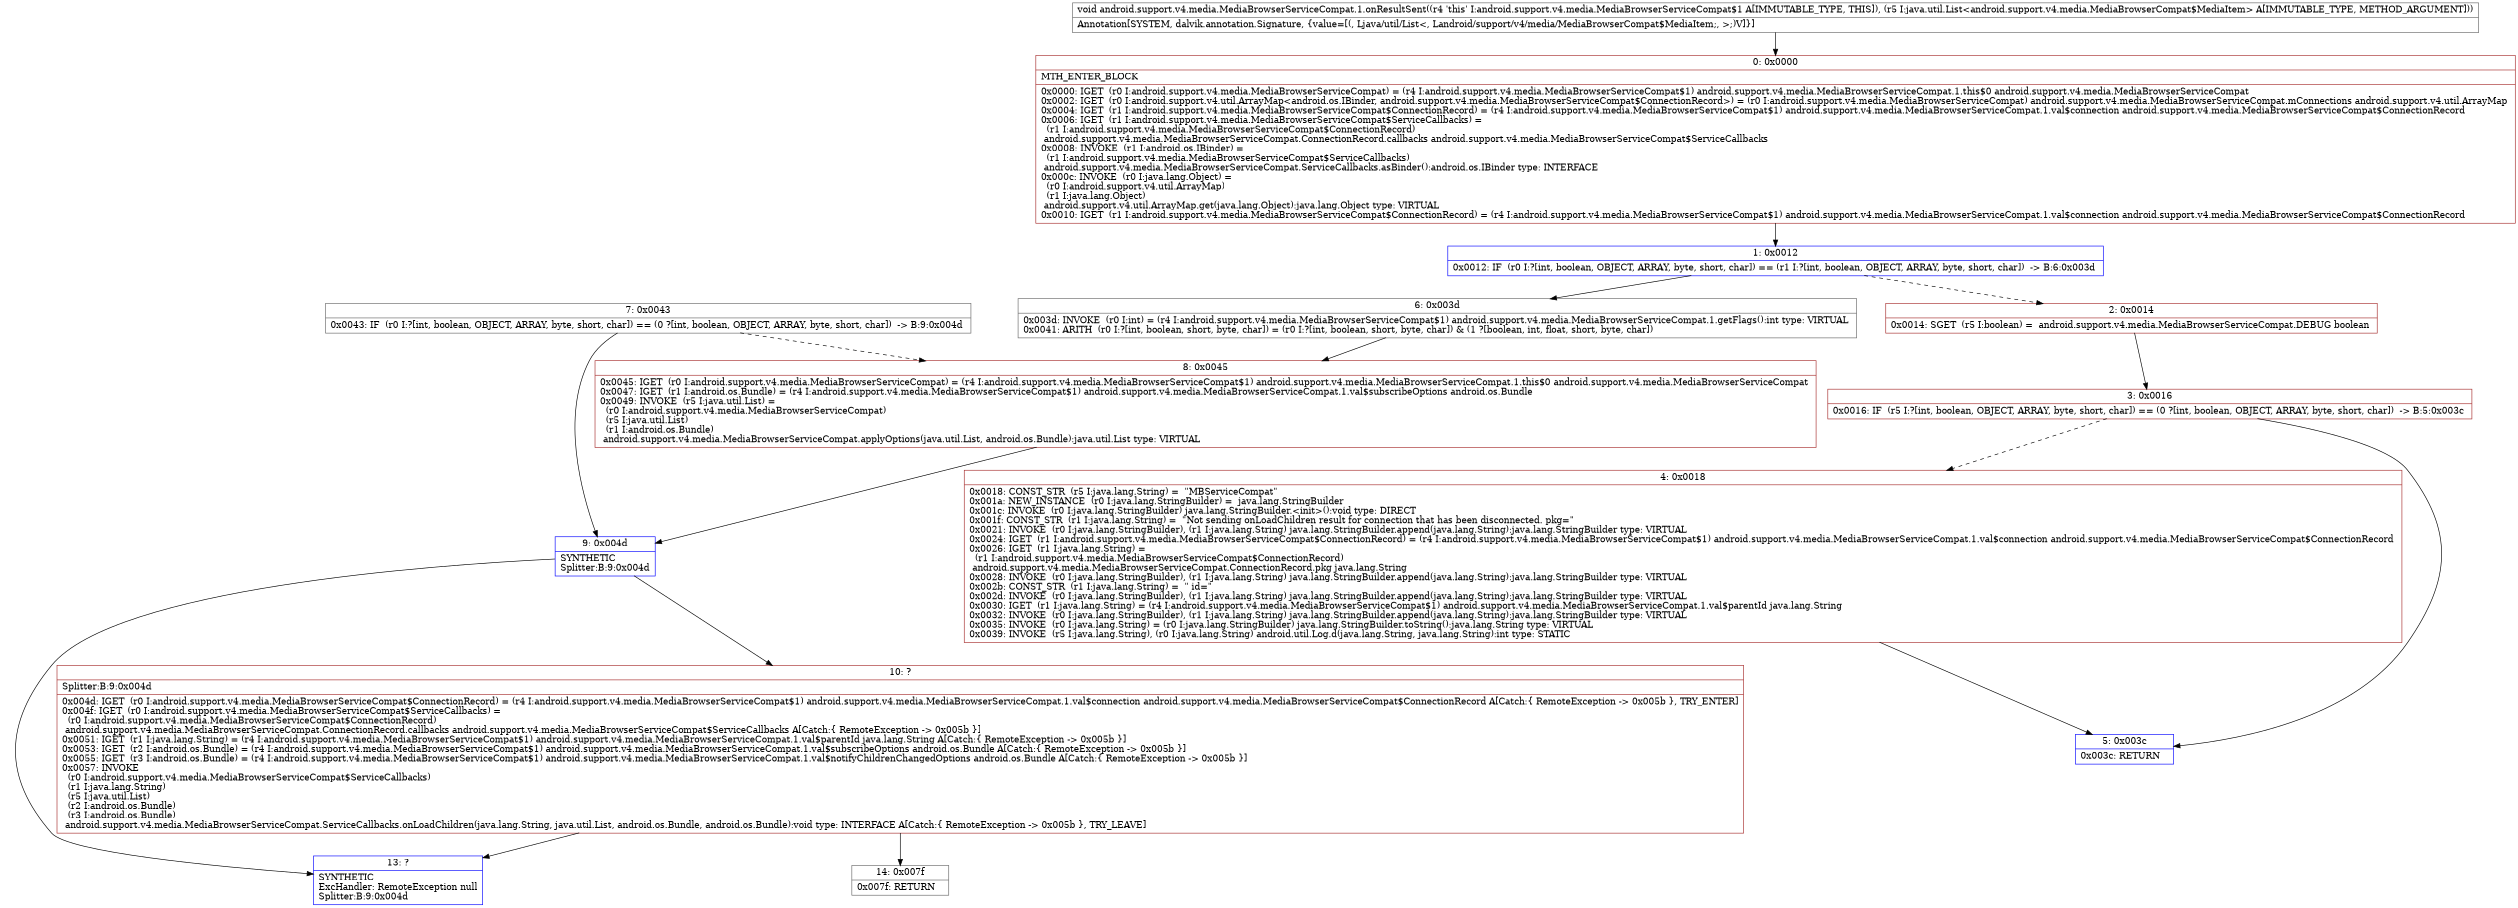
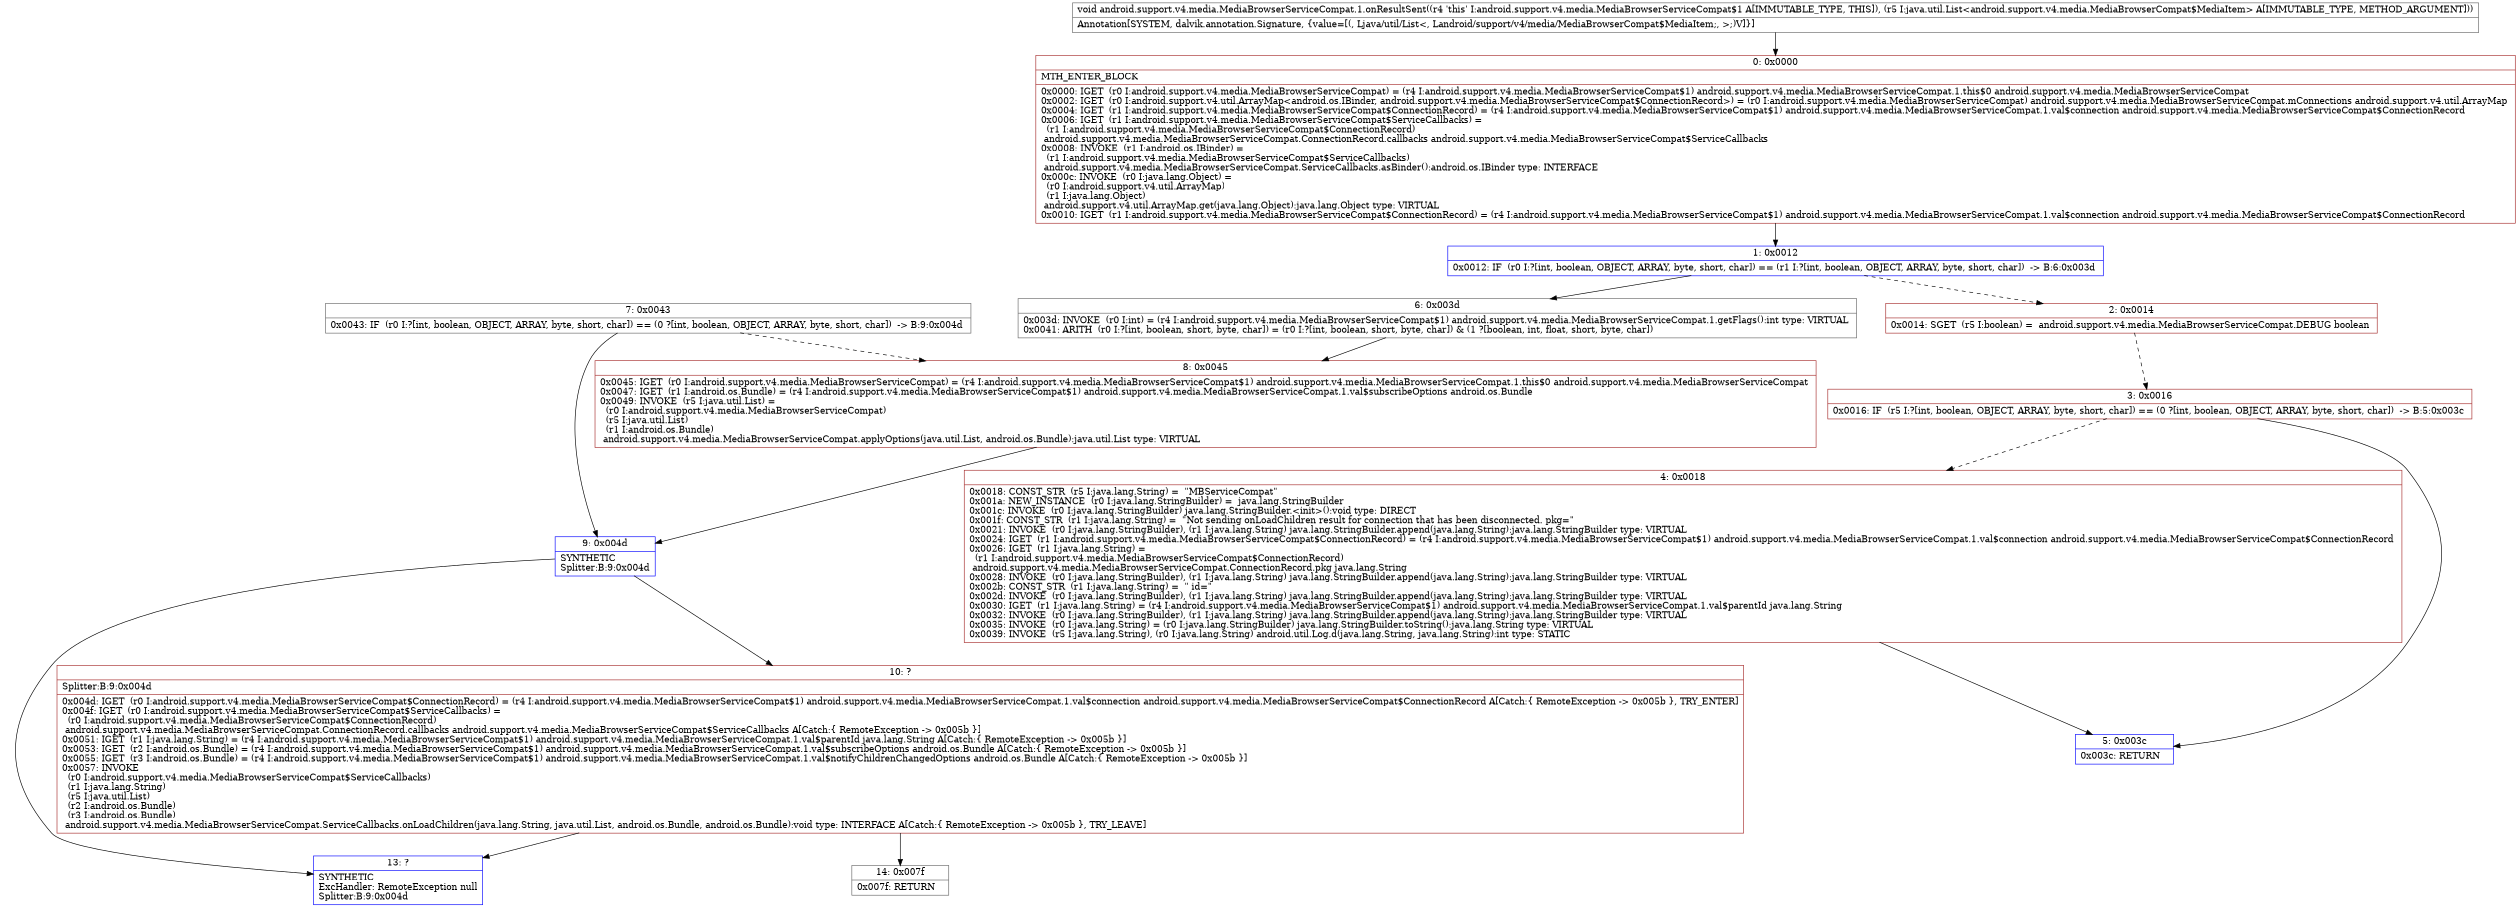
edge "2: 0x0014" -> "3: 0x0016": style solid -> dashed
